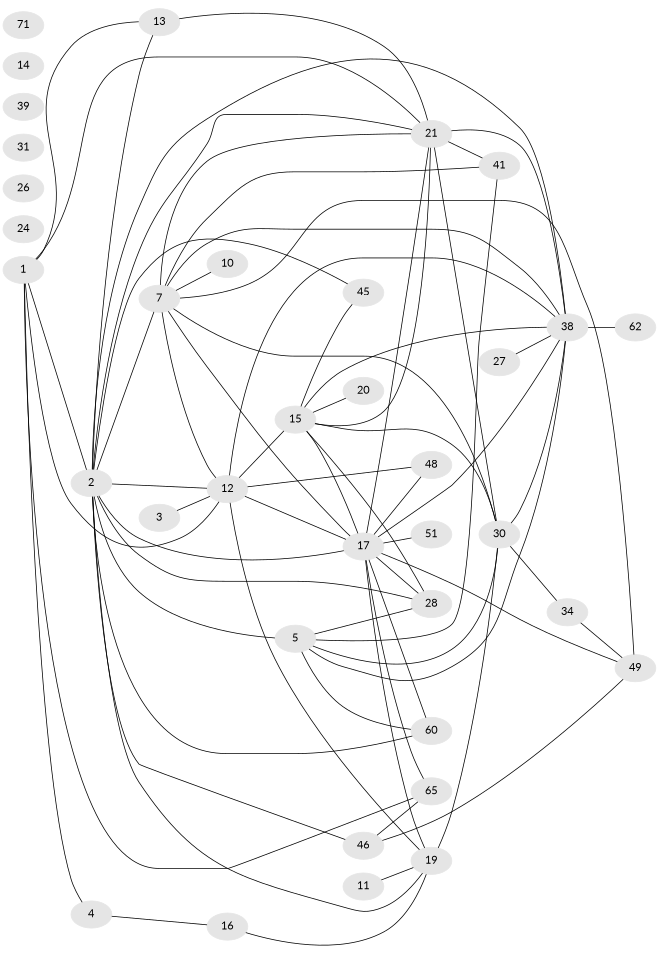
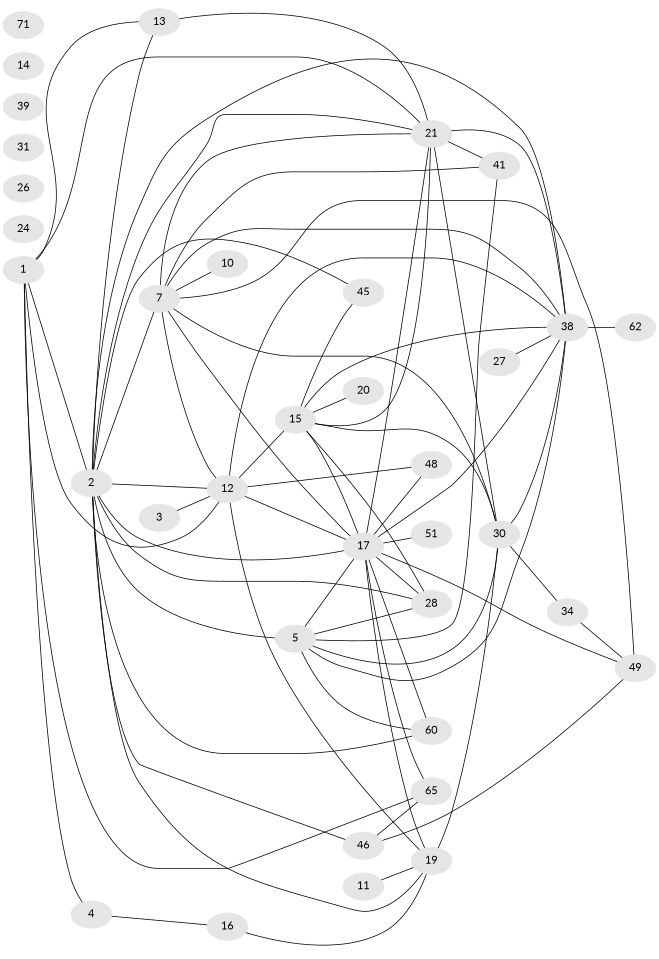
edge "17" -- "5": added
